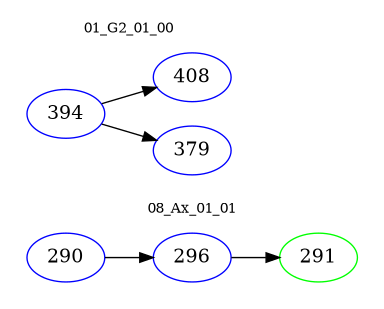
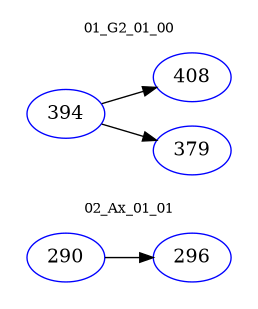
cluster "08_Ax_01_01": label "08_Ax_01_01" -> "02_Ax_01_01"
node "291": removed
